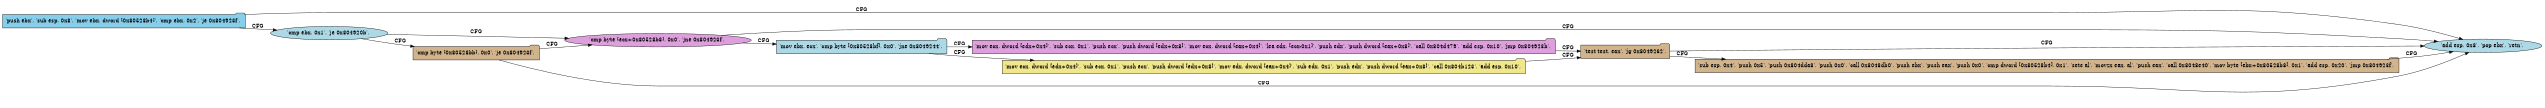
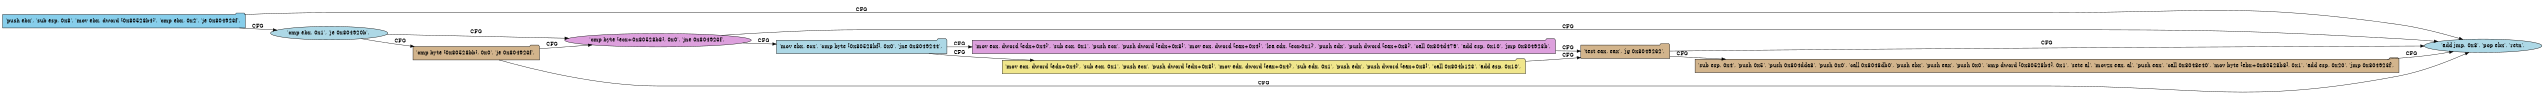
node "'add esp, 0x8', 'pop ebx', 'retn',": label "'add esp, 0x8', 'pop ebx', 'retn'," -> "'add jmp, 0x8', 'pop ebx', 'retn',"
node "'test test, eax', 'jg 0x8049262',": label "'test test, eax', 'jg 0x8049262'," -> "'test eax, eax', 'jg 0x8049262',"
